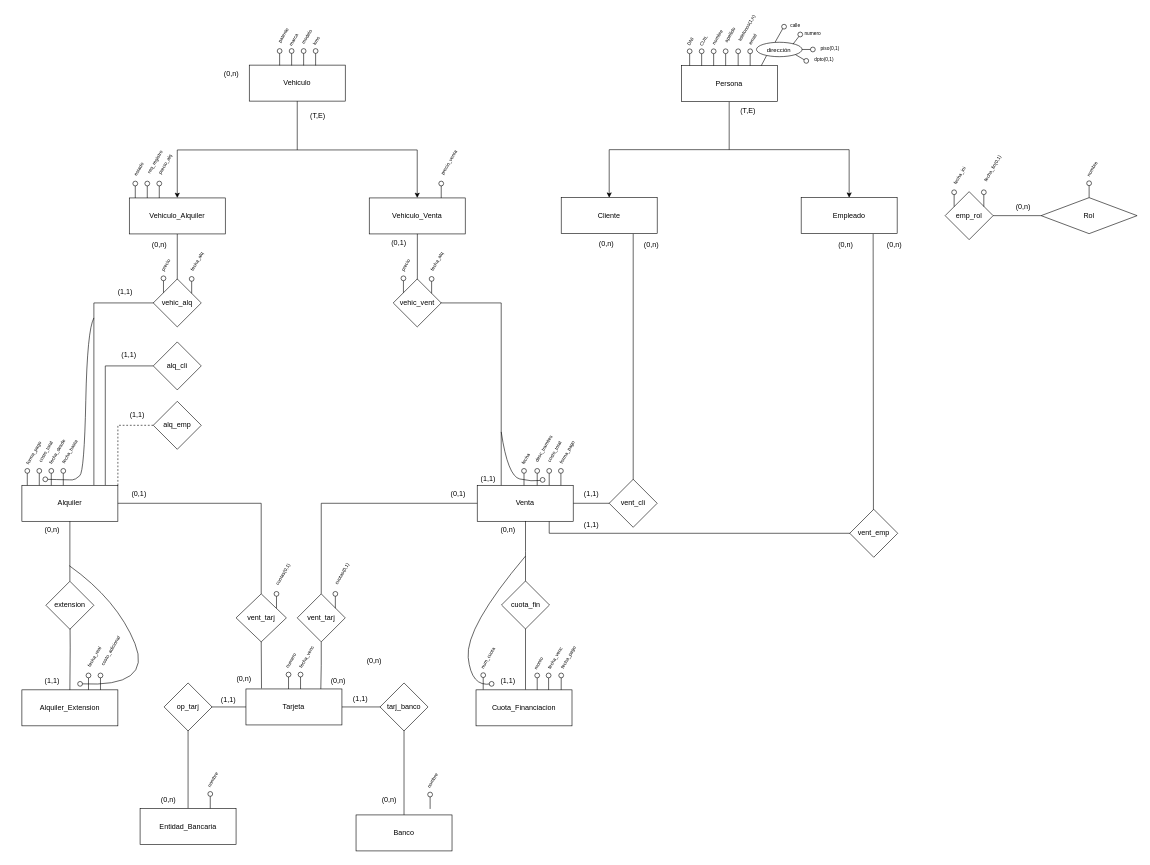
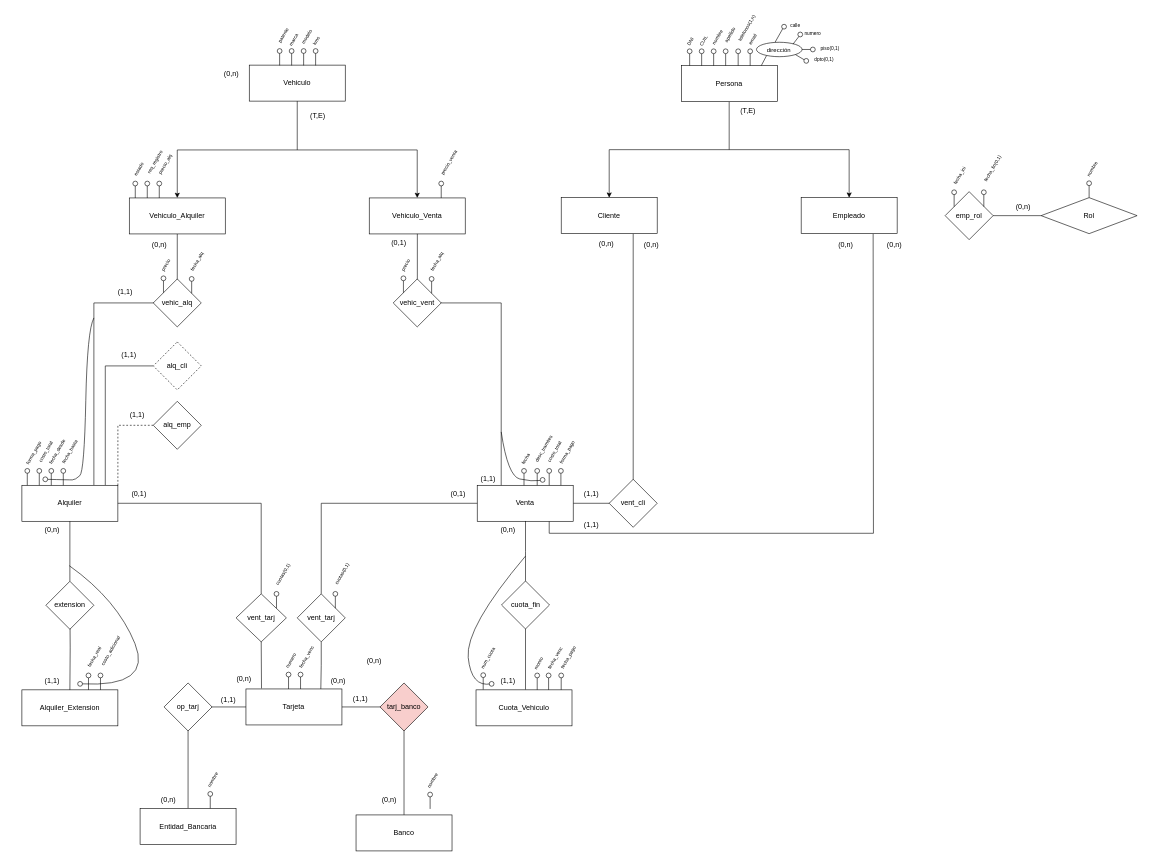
node "alq_cli": style solid -> dashed
node "vent_emp": removed
node "tarj_banco": fillcolor #ffffff -> #f8cecc
node "Cuota_Financiacion": label "Cuota_Financiacion" -> "Cuota_Vehiculo"
